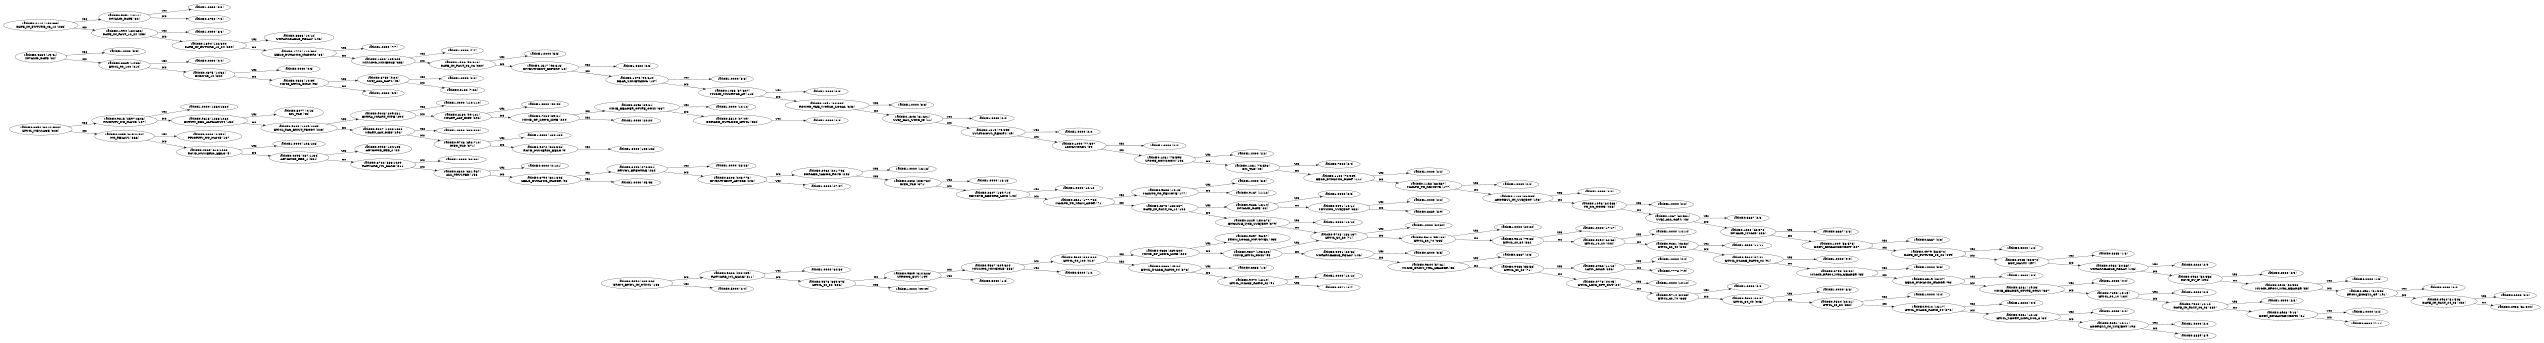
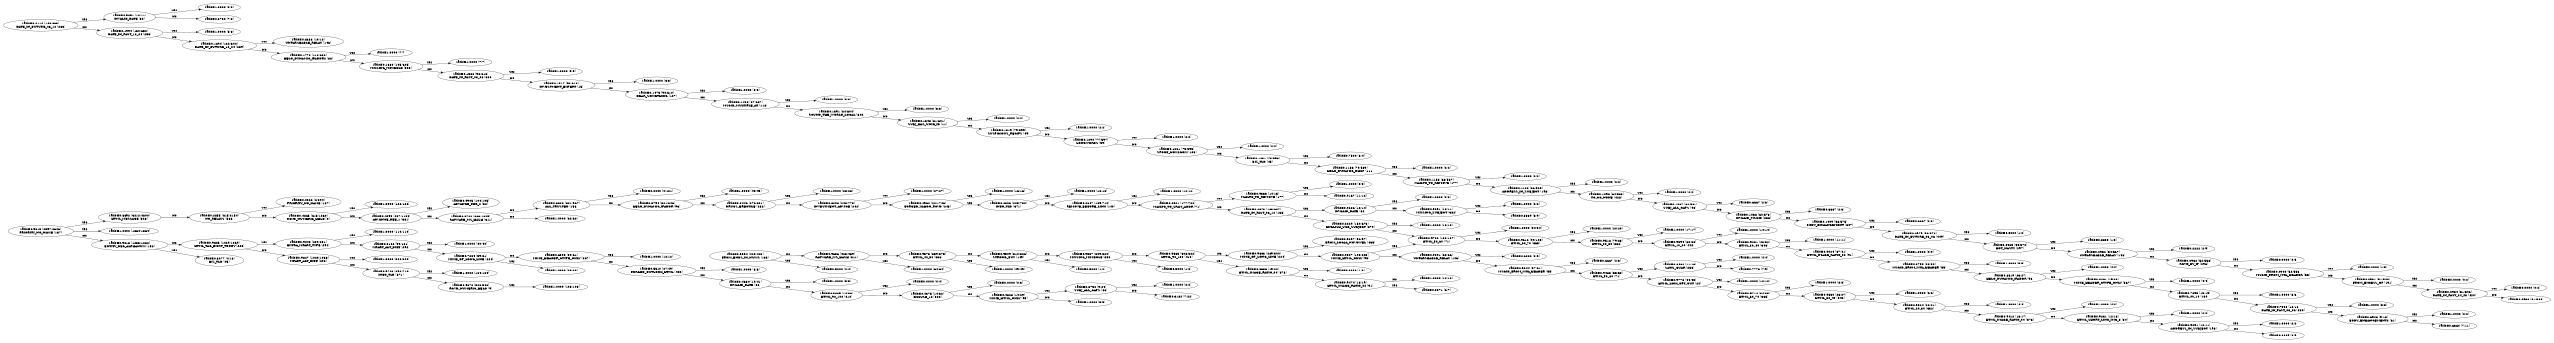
edge "ratio=0.6692 (3212/4800) HTML_MESSAGE (323)" -> "ratio=0.9815 (2597/2646) PRIORITY_NO_NAME (137)": reversed
edge "ratio=0.5510 (27/49) FORGED_OUTLOOK_HTML (430)" -> "ratio=0.4634 (19/41) INVALID_DATE (82)": added, label "No"
